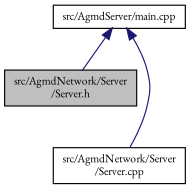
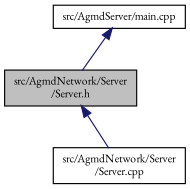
edge "src/AgmdNetwork/Server /Server.cpp" -> "src/AgmdServer/main.cpp": now "src/AgmdNetwork/Server /Server.cpp" -> "src/AgmdNetwork/Server /Server.h"
